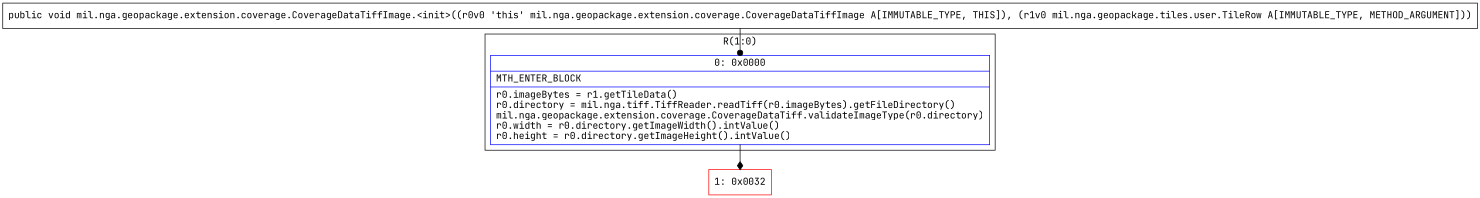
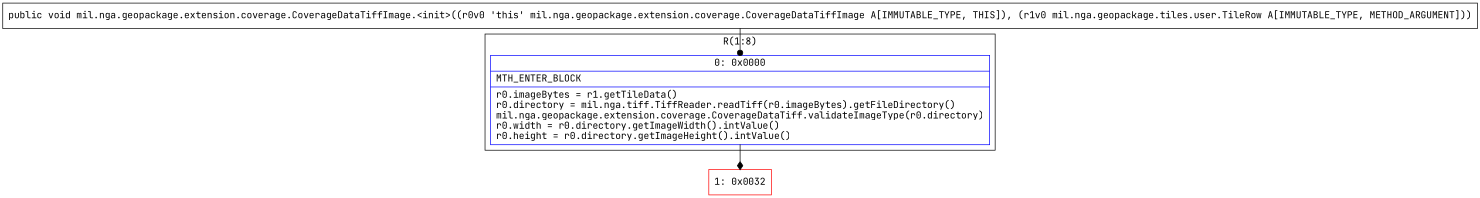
cluster "R(1:0)": label "R(1:0)" -> "R(1:8)"
